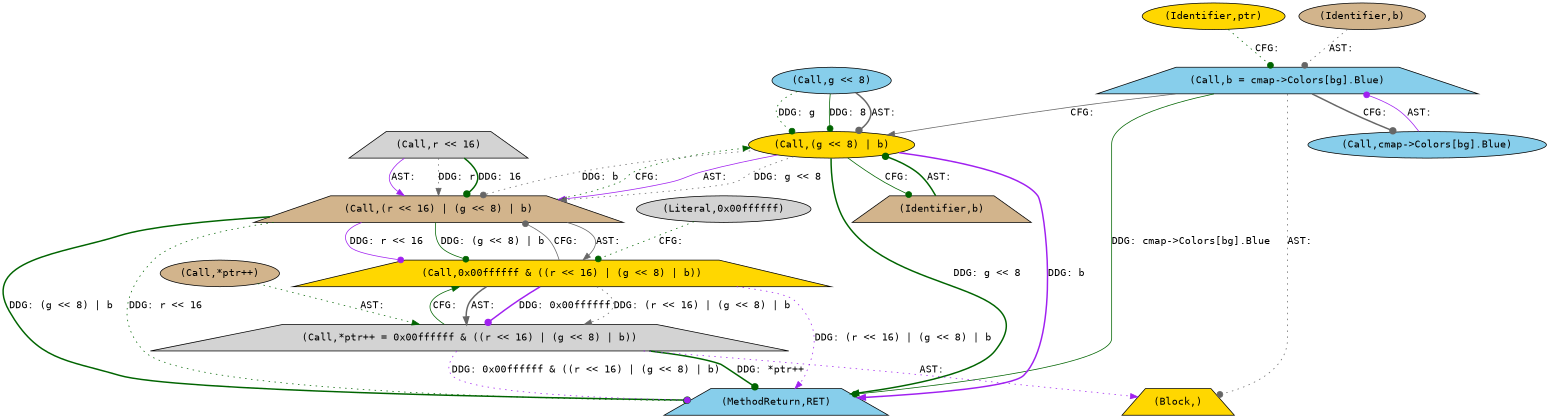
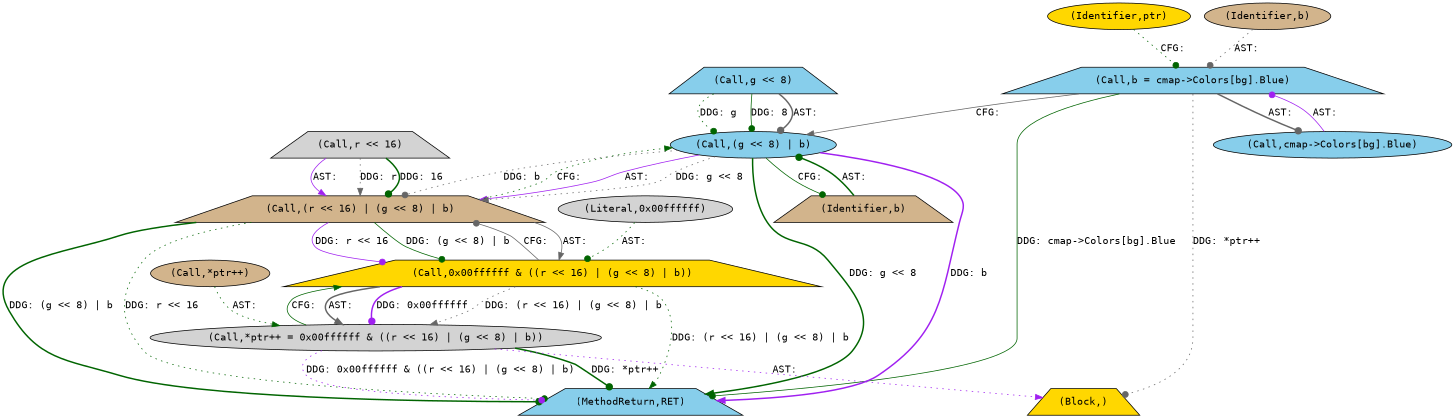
node "(Call,g << 8)": shape ellipse -> trapezium
edge "(Call,b = cmap->Colors[bg].Blue)" -> "(Call,cmap->Colors[bg].Blue)": label "CFG: " -> "AST: "
node "(Call,(g << 8) | b)": fillcolor gold -> skyblue
edge "(Literal,0x00ffffff)" -> "(Call,0x00ffffff & ((r << 16) | (g << 8) | b))": label "CFG: " -> "AST: "
edge "(Call,b = cmap->Colors[bg].Blue)" -> "(Block,)": label "AST: " -> "DDG: *ptr++"
edge "(Call,0x00ffffff & ((r << 16) | (g << 8) | b))" -> "(MethodReturn,RET)": color purple -> darkgreen
node "(Call,*ptr++ = 0x00ffffff & ((r << 16) | (g << 8) | b))": shape trapezium -> ellipse
